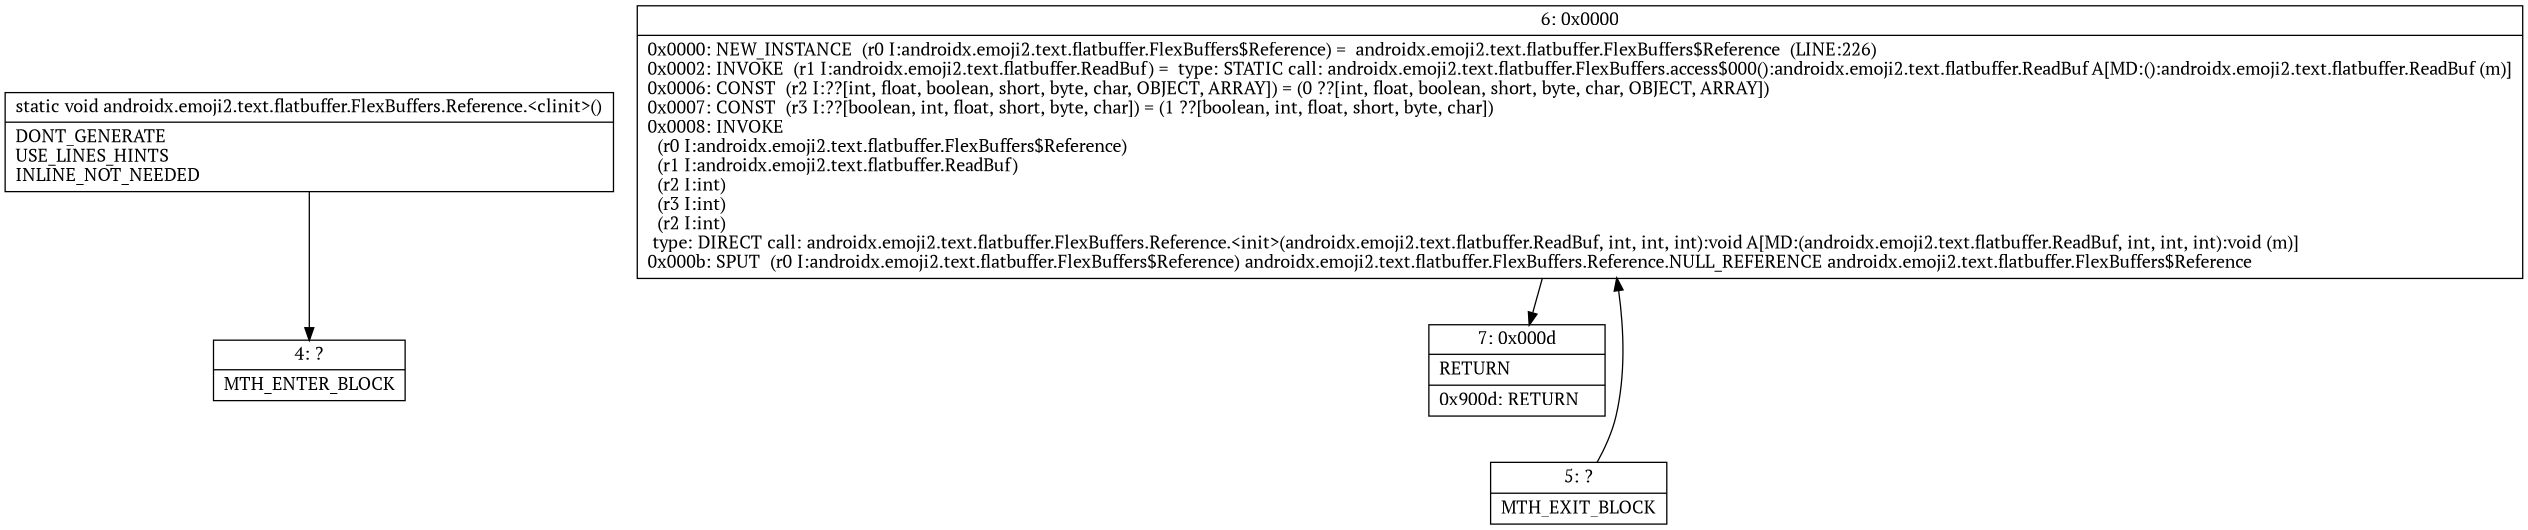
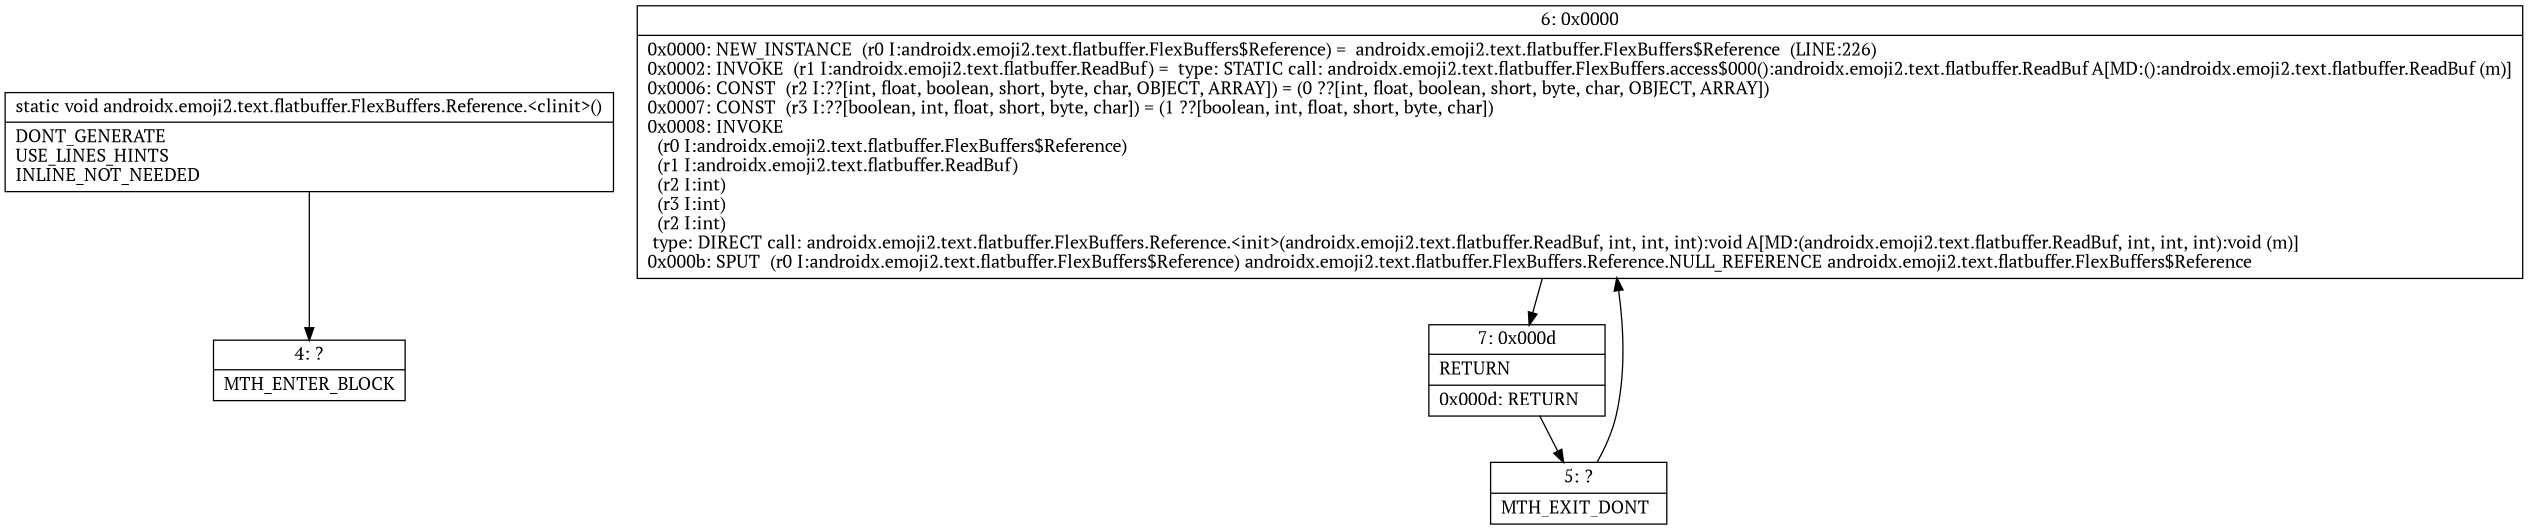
node "7: 0x000d": text "0x900d: RETURN" -> "0x000d: RETURN"
edge "7: 0x000d" -> "5: ?": added
node "5: ?": text "MTH_EXIT_BLOCK" -> "MTH_EXIT_DONT"
